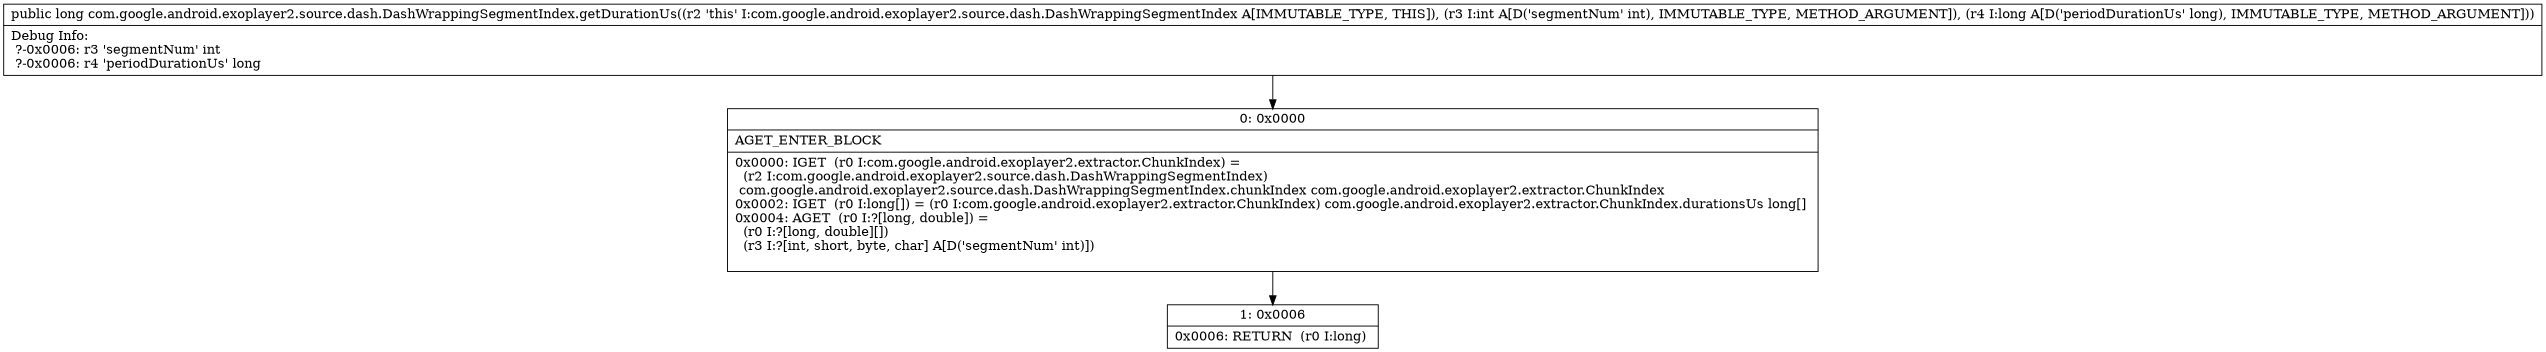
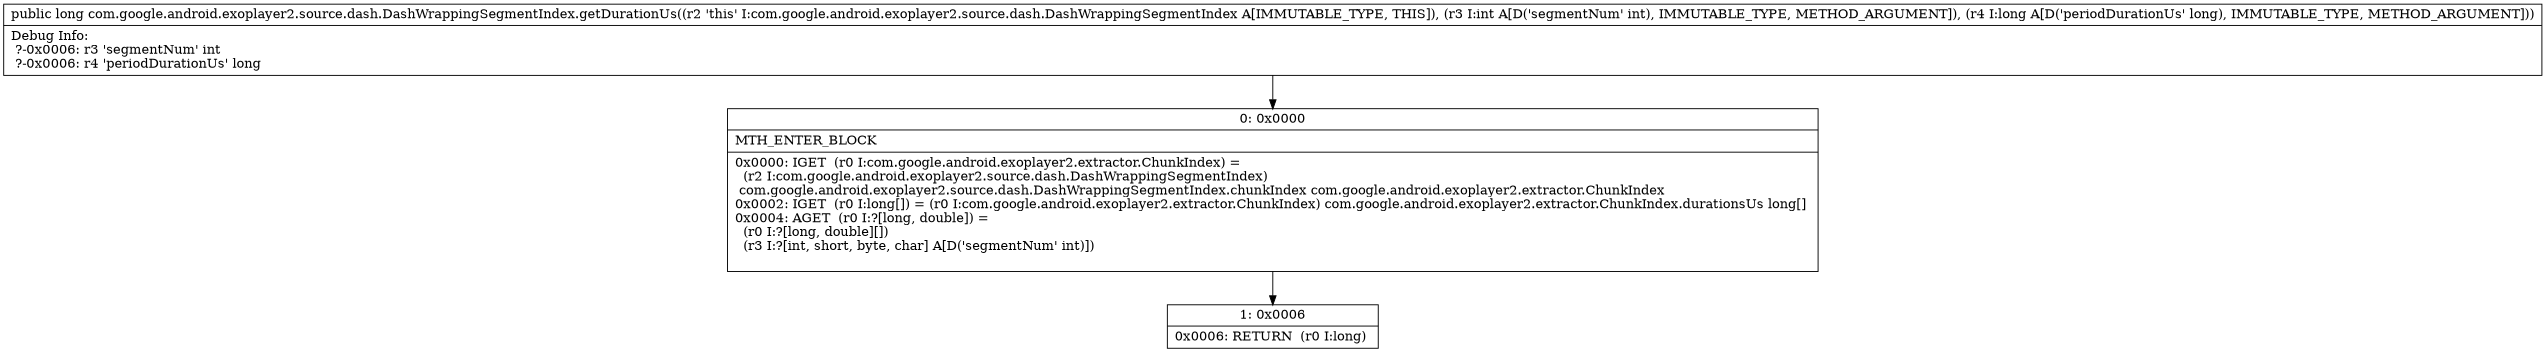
node "0: 0x0000": text "AGET_ENTER_BLOCK" -> "MTH_ENTER_BLOCK"
